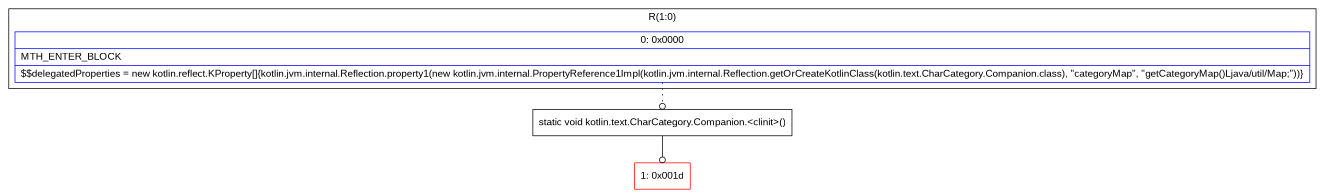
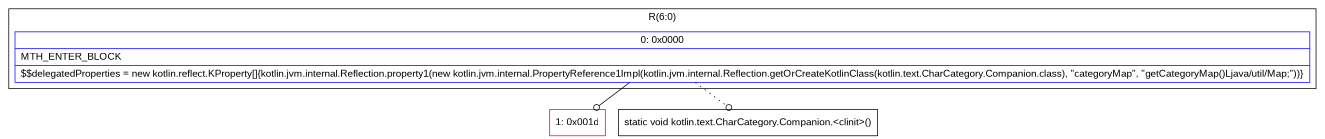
cluster "R(1:0)": label "R(1:0)" -> "R(6:0)"
edge "static void kotlin.text.CharCategory.Companion.<clinit>()" -> "1: 0x001d": now "0: 0x0000" -> "1: 0x001d"
